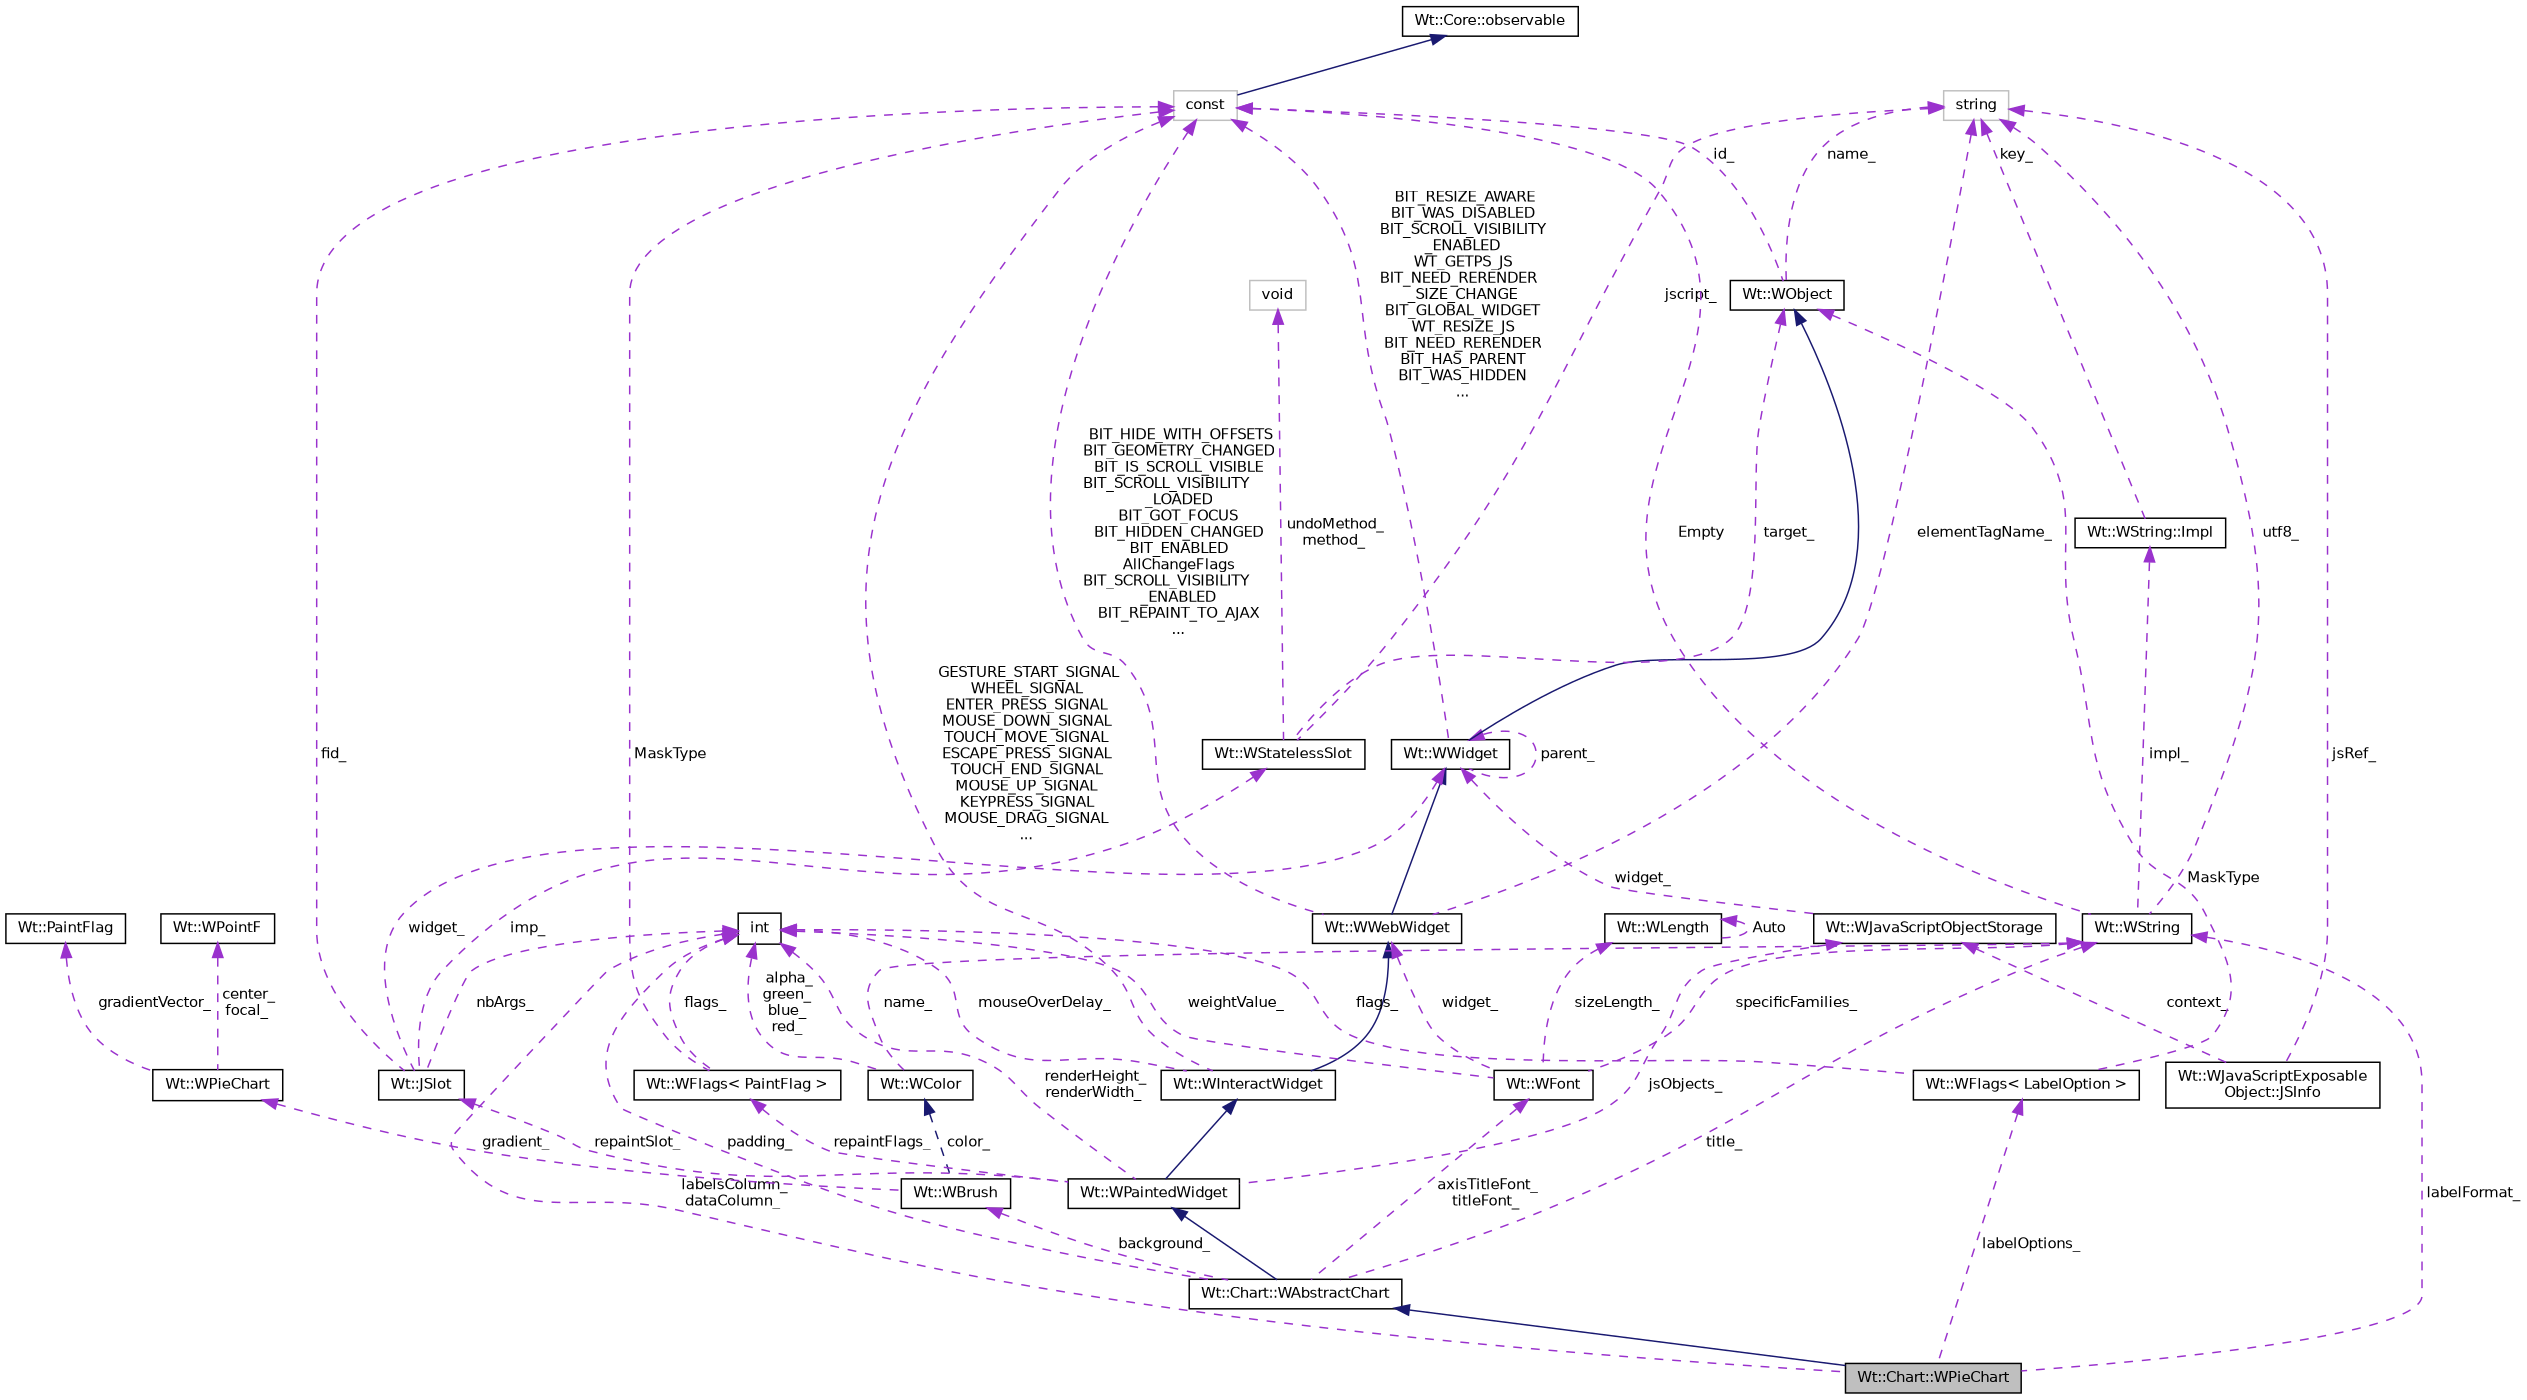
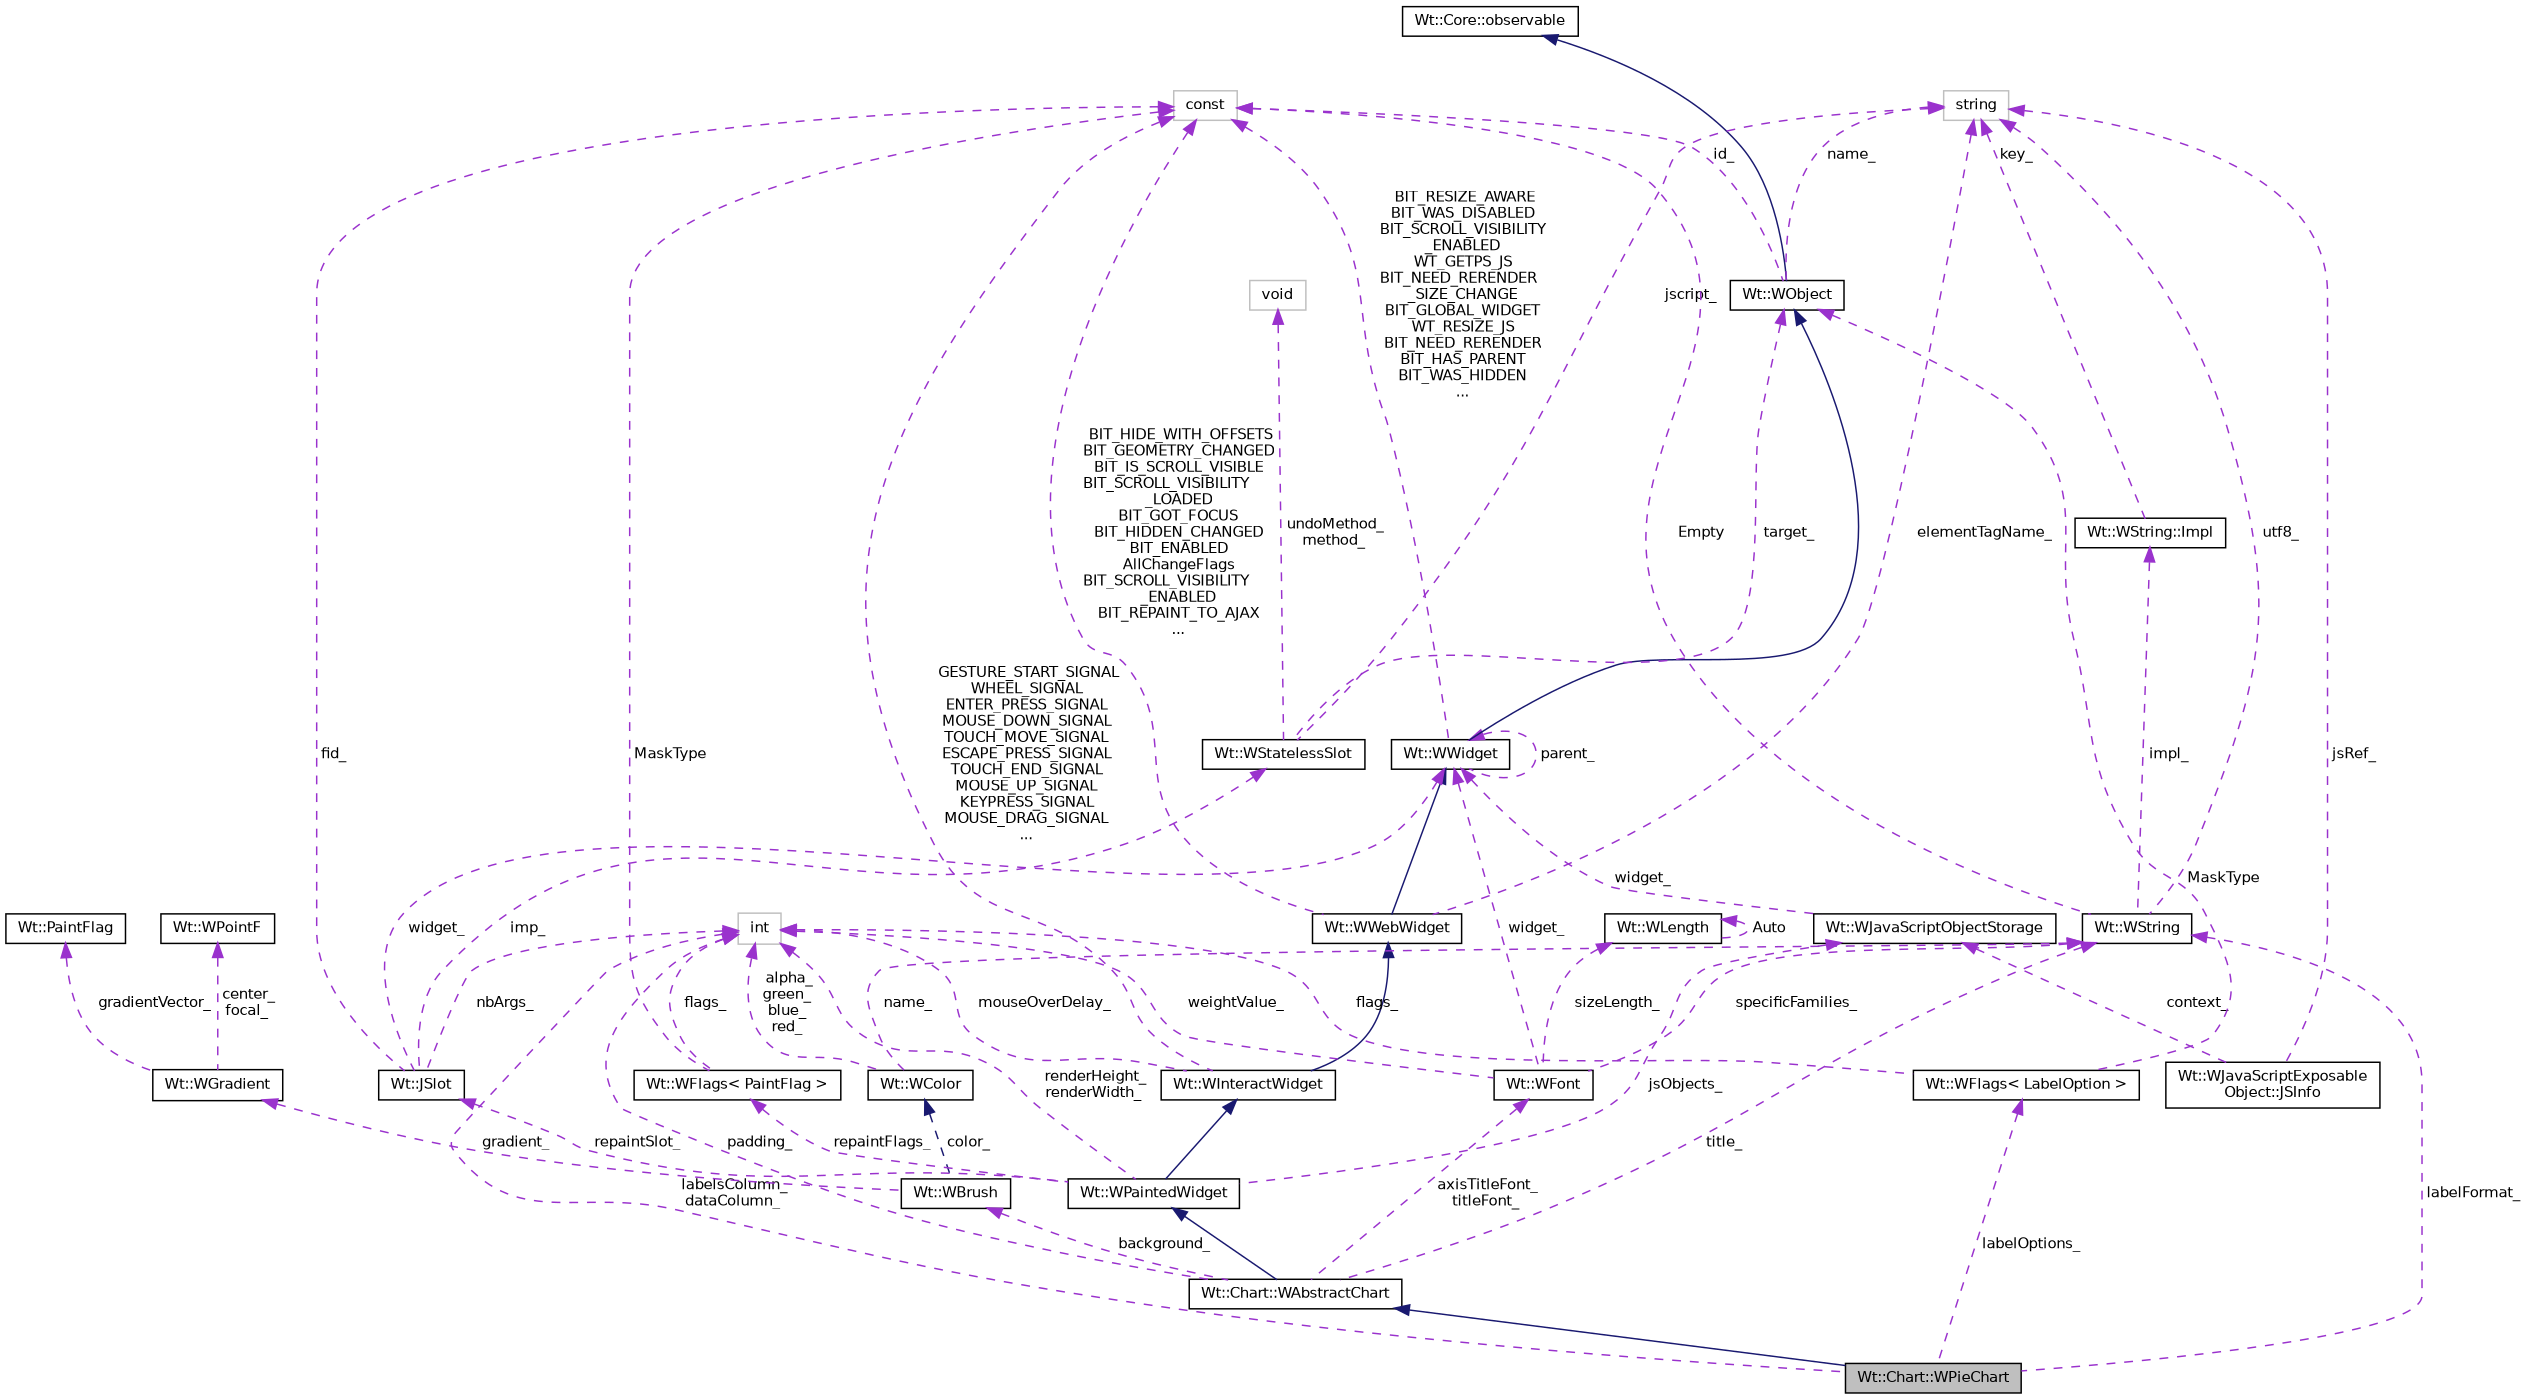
edge "const" -> "Wt::Core::observable": now "Wt::WObject" -> "Wt::Core::observable"
node "int": color black -> grey75
edge "Wt::WFont" -> "Wt::WWebWidget": now "Wt::WFont" -> "Wt::WWidget"
node "Wt::WPieChart": label "Wt::WPieChart" -> "Wt::WGradient"
